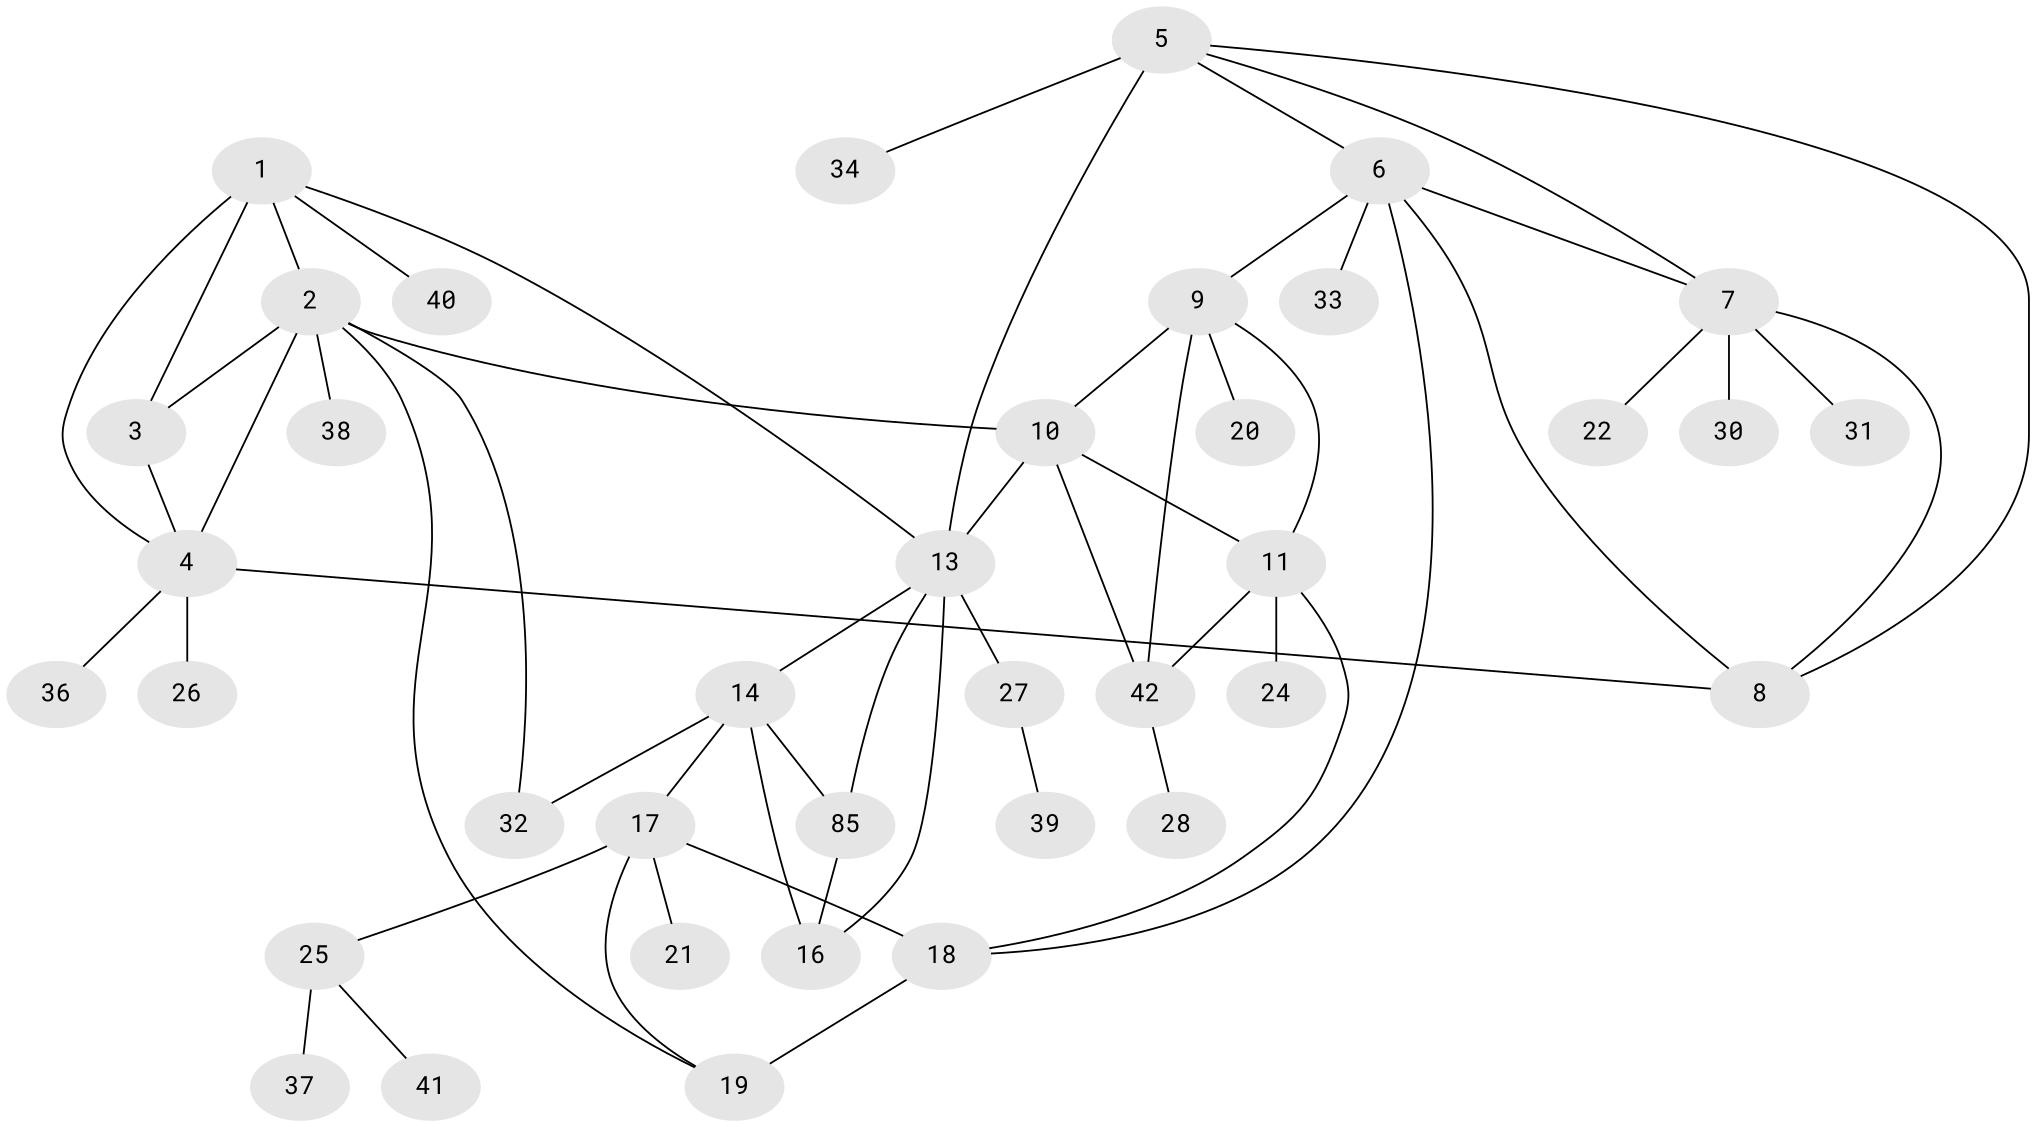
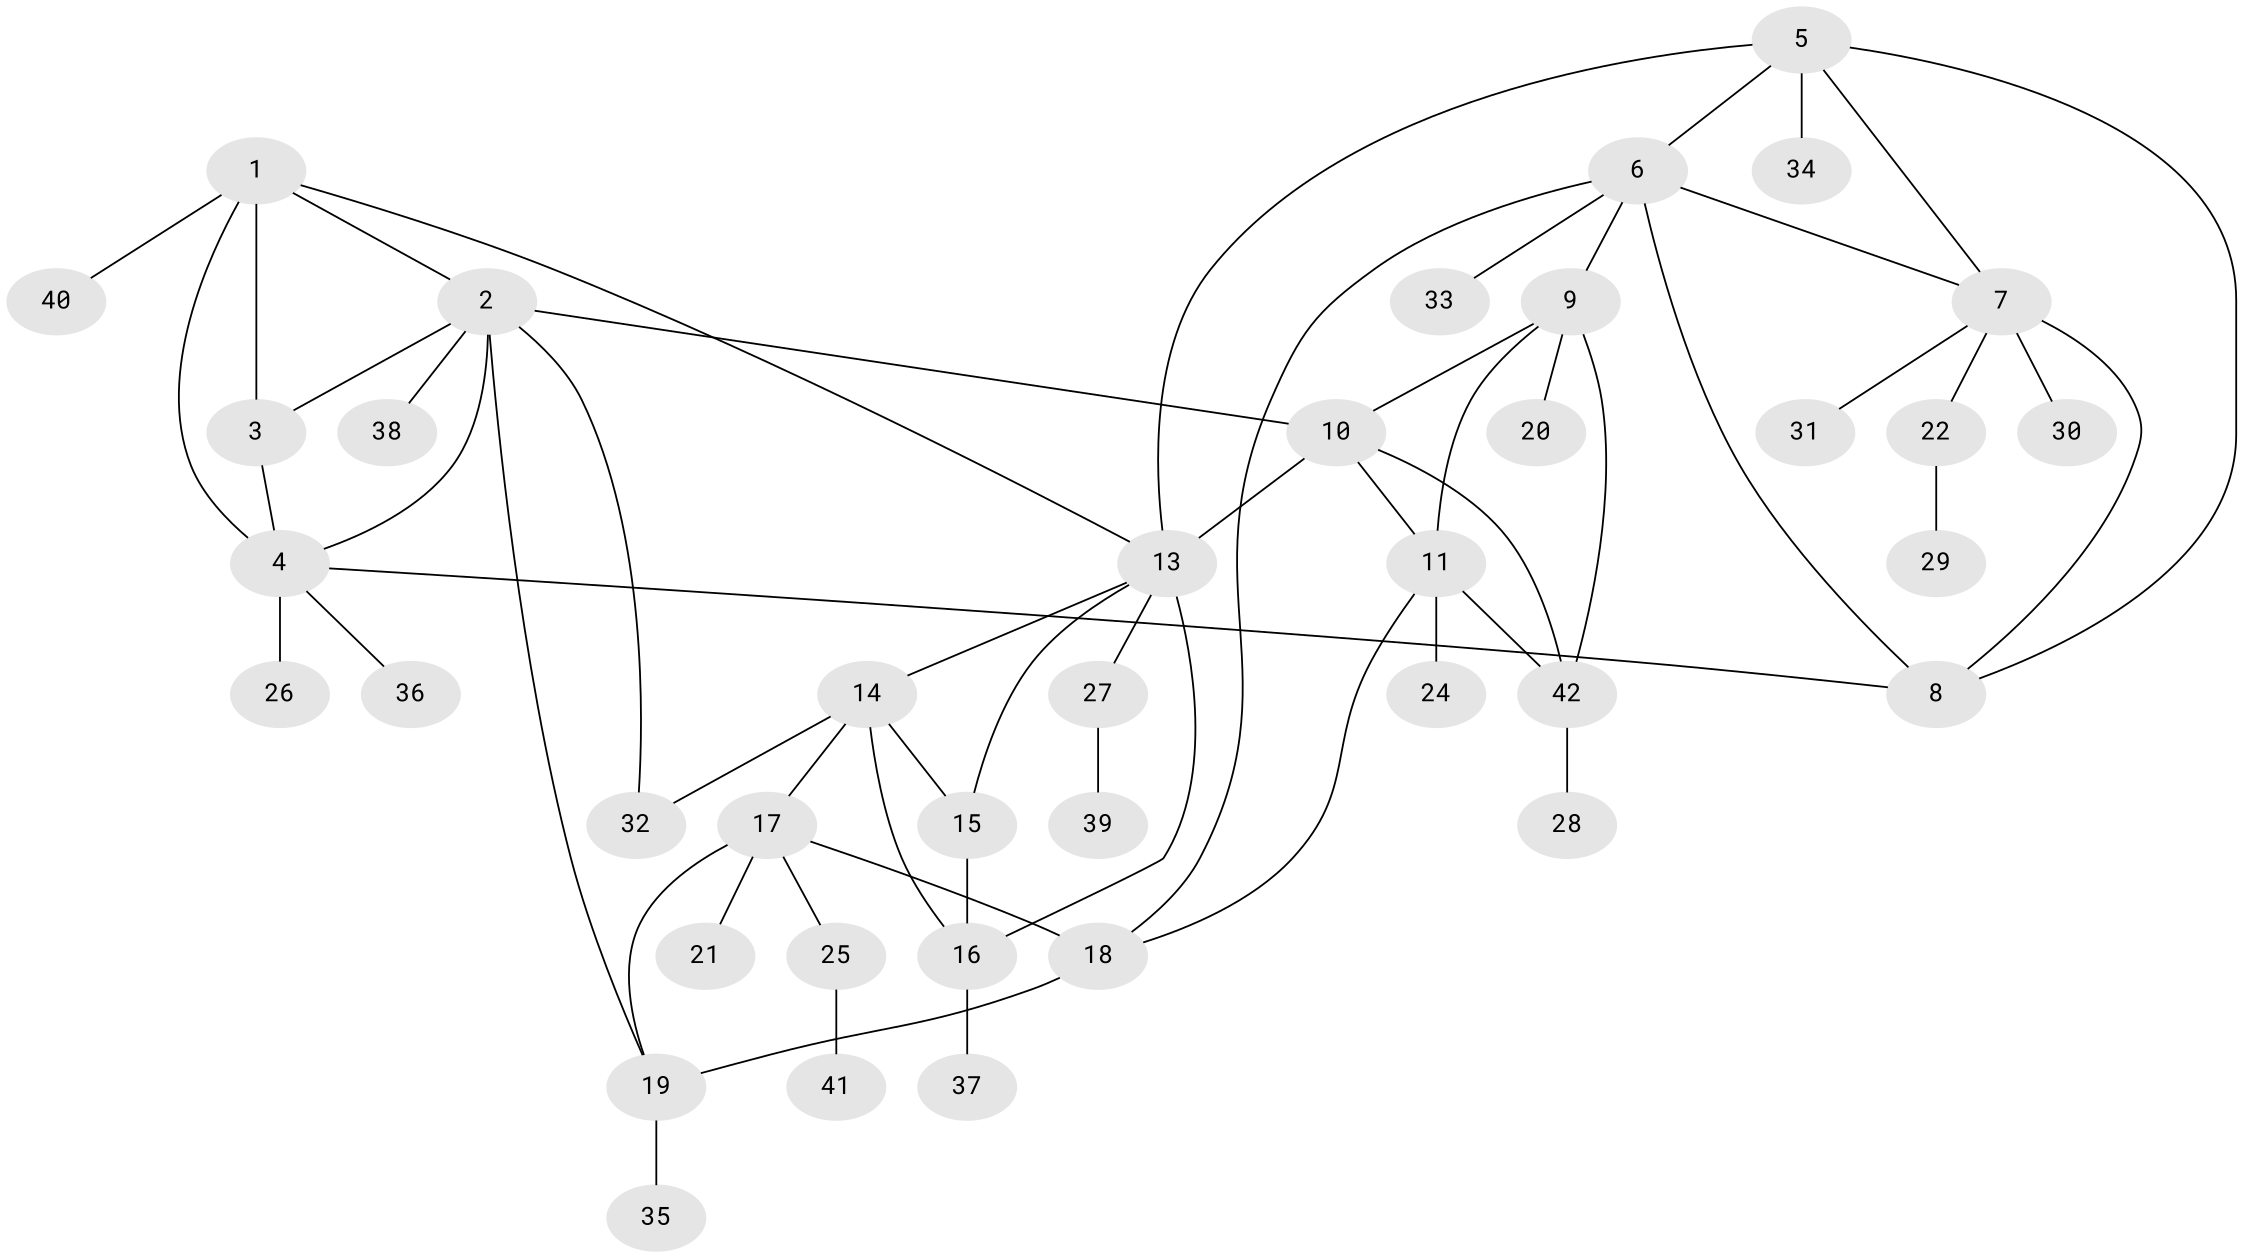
node "29": added
node "85": label "85" -> "15"
edge "25" -- "37": now "16" -- "37"
node "35": added
